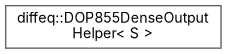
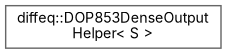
node "diffeq::DOP855DenseOutput Helper< S >": label "diffeq::DOP855DenseOutput Helper< S >" -> "diffeq::DOP853DenseOutput Helper< S >"
